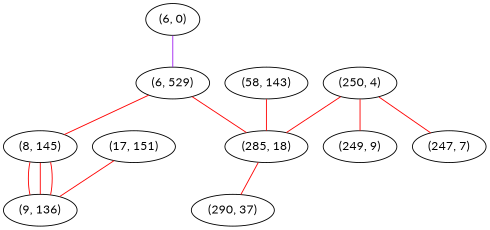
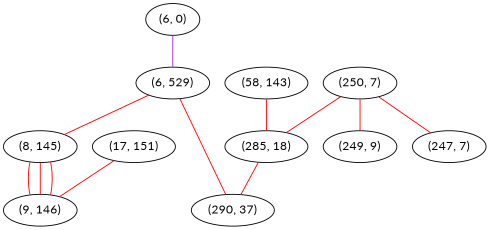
node "(250, 4)": label "(250, 4)" -> "(250, 7)"
edge "(6, 529)" -- "(285, 18)": now "(6, 529)" -- "(290, 37)"
node "(9, 136)": label "(9, 136)" -> "(9, 146)"
